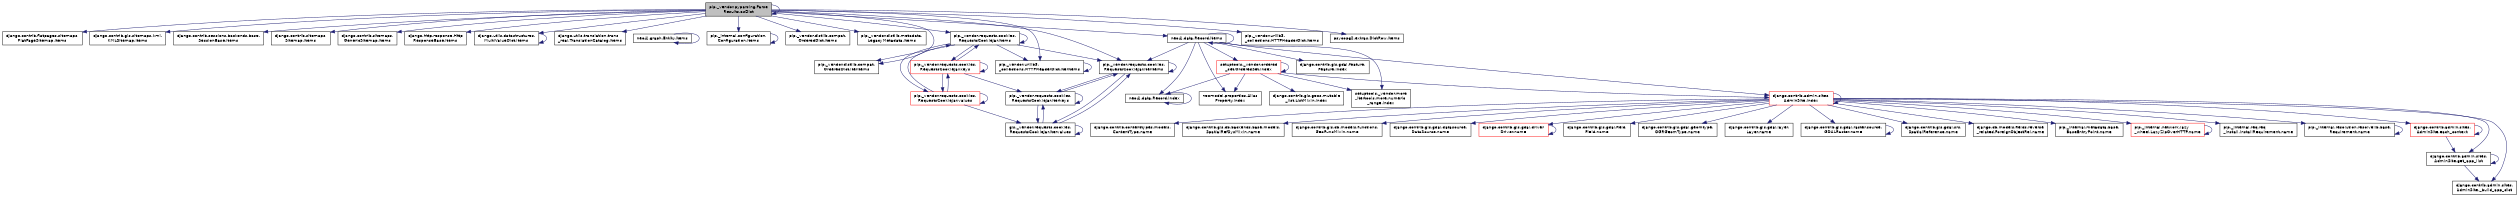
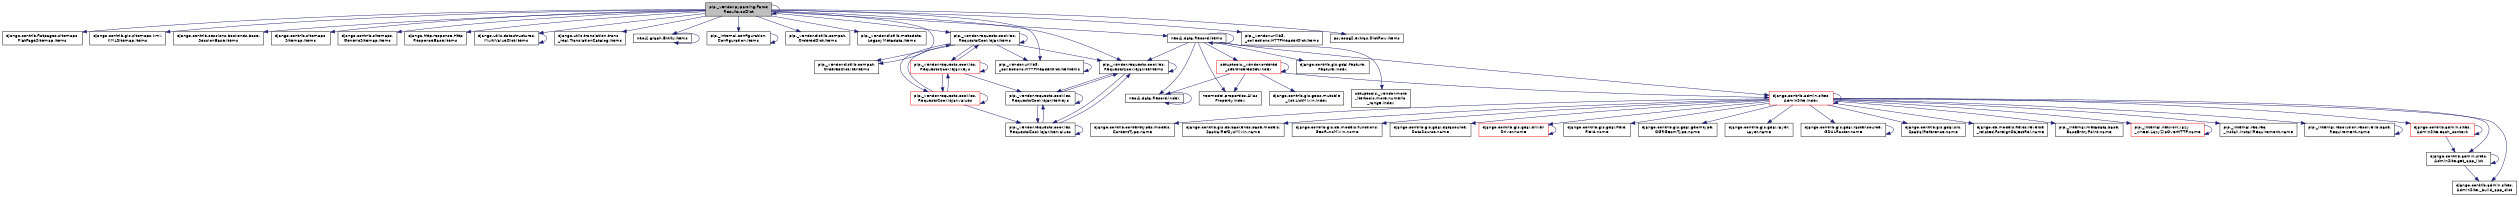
edge "pip._vendor.pyparsing.Parse Results.asDict" -> "neo4j.graph.Entity.items": added
edge "setuptools._vendor.ordered _set.OrderedSet.index" -> "setuptools._vendor.more _itertools.more.numeric _range.index": removed
node "gis._vendor.requests.cookies. RequestsCookieJar.itervalues": label "gis._vendor.requests.cookies. RequestsCookieJar.itervalues" -> "pip._vendor.requests.cookies. RequestsCookieJar.itervalues"
